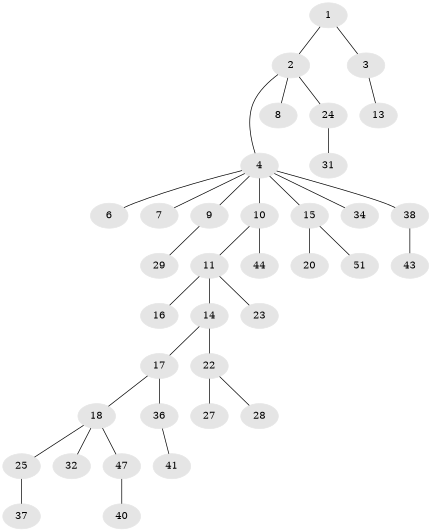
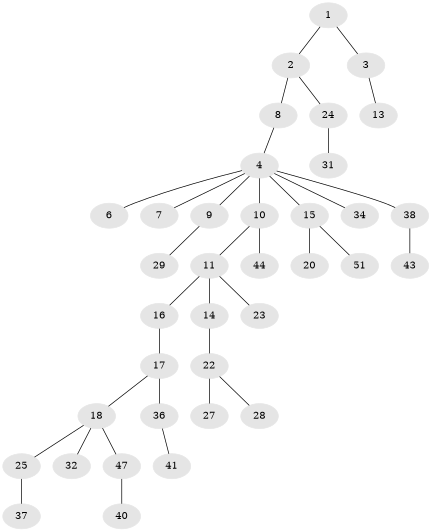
edge "2" -- "4": now "8" -- "4"
edge "14" -- "17": now "16" -- "17"
